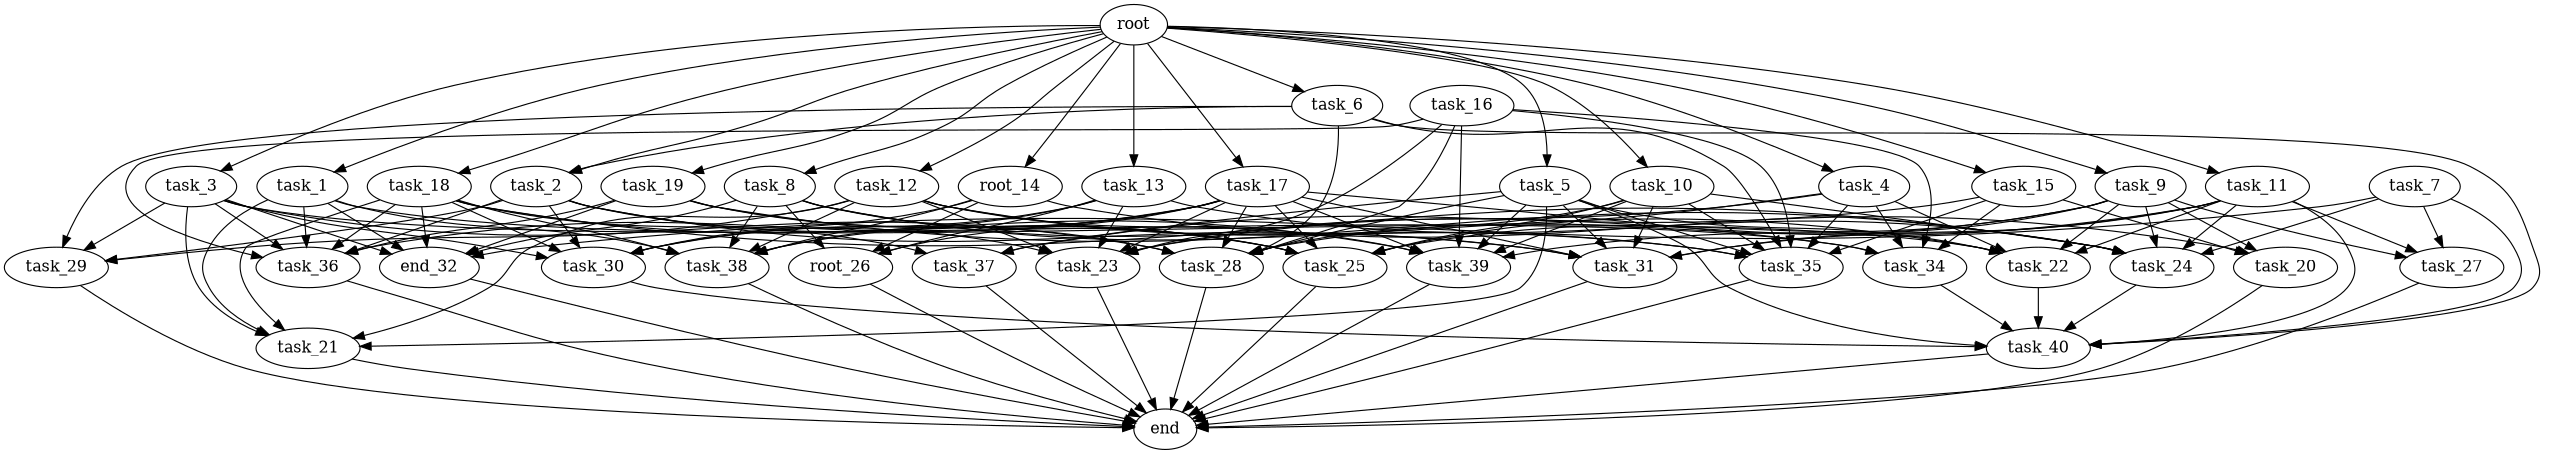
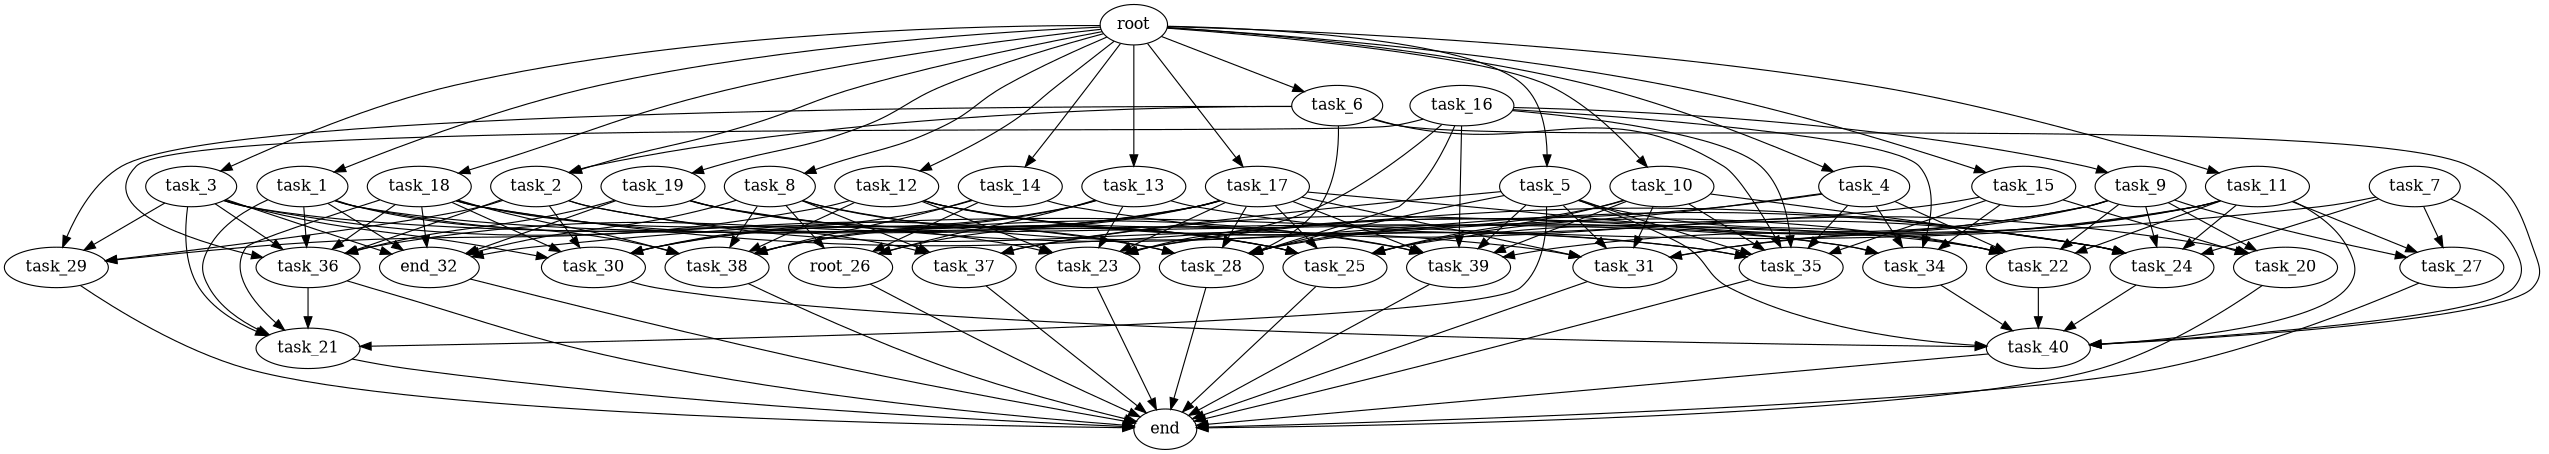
edge "root" -> "task_9": now "task_16" -> "task_9"
node "root_14": label "root_14" -> "task_14"
edge "task_2" -> "task_23": now "task_1" -> "task_23"
edge "task_8" -> "task_31": now "task_8" -> "task_37"
edge "task_12" -> "task_21": now "task_36" -> "task_21"
